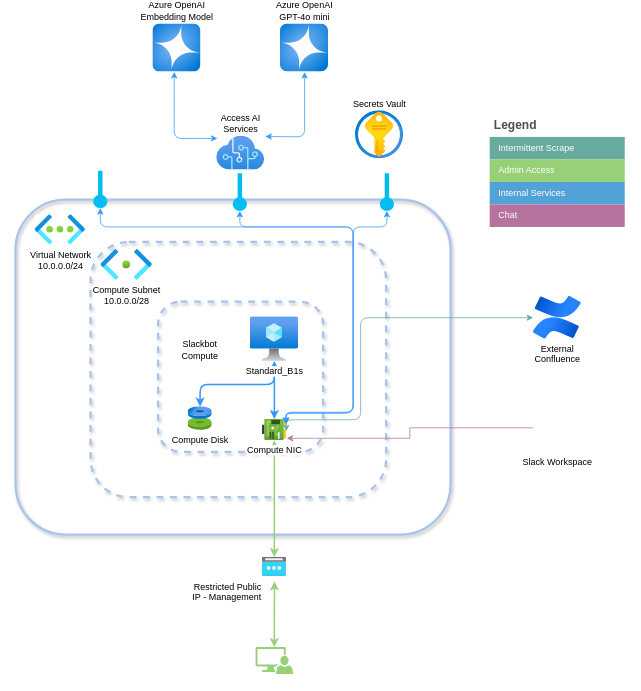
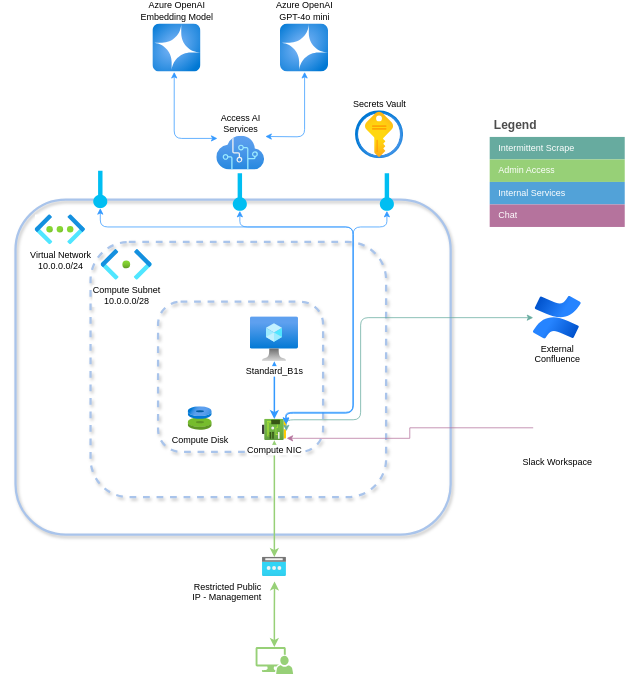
node "Slackbot Compute": removed
edge "Standard_B1s" -- "Compute Disk": removed
